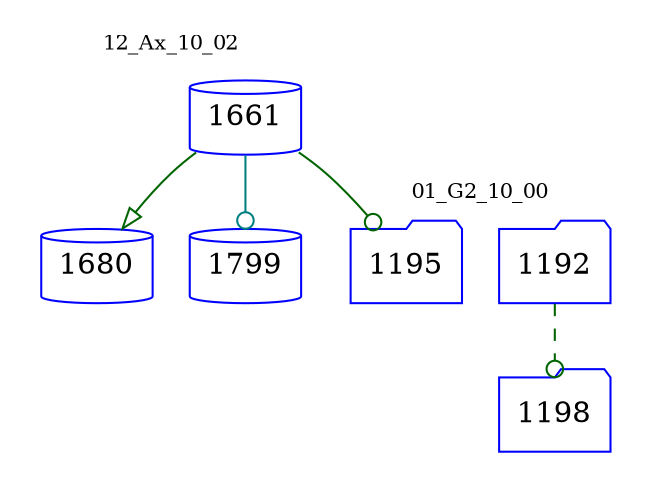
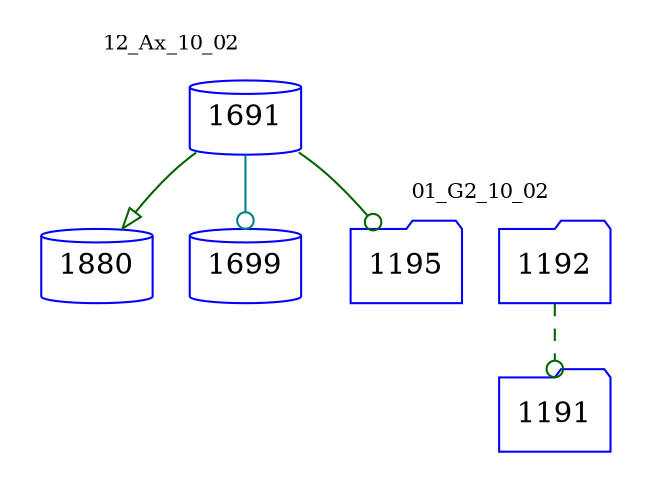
node "1661": label "1661" -> "1691"
cluster "01_G2_10_00": label "01_G2_10_00" -> "01_G2_10_02"
node "1680": label "1680" -> "1880"
node "1799": label "1799" -> "1699"
node "1198": label "1198" -> "1191"
